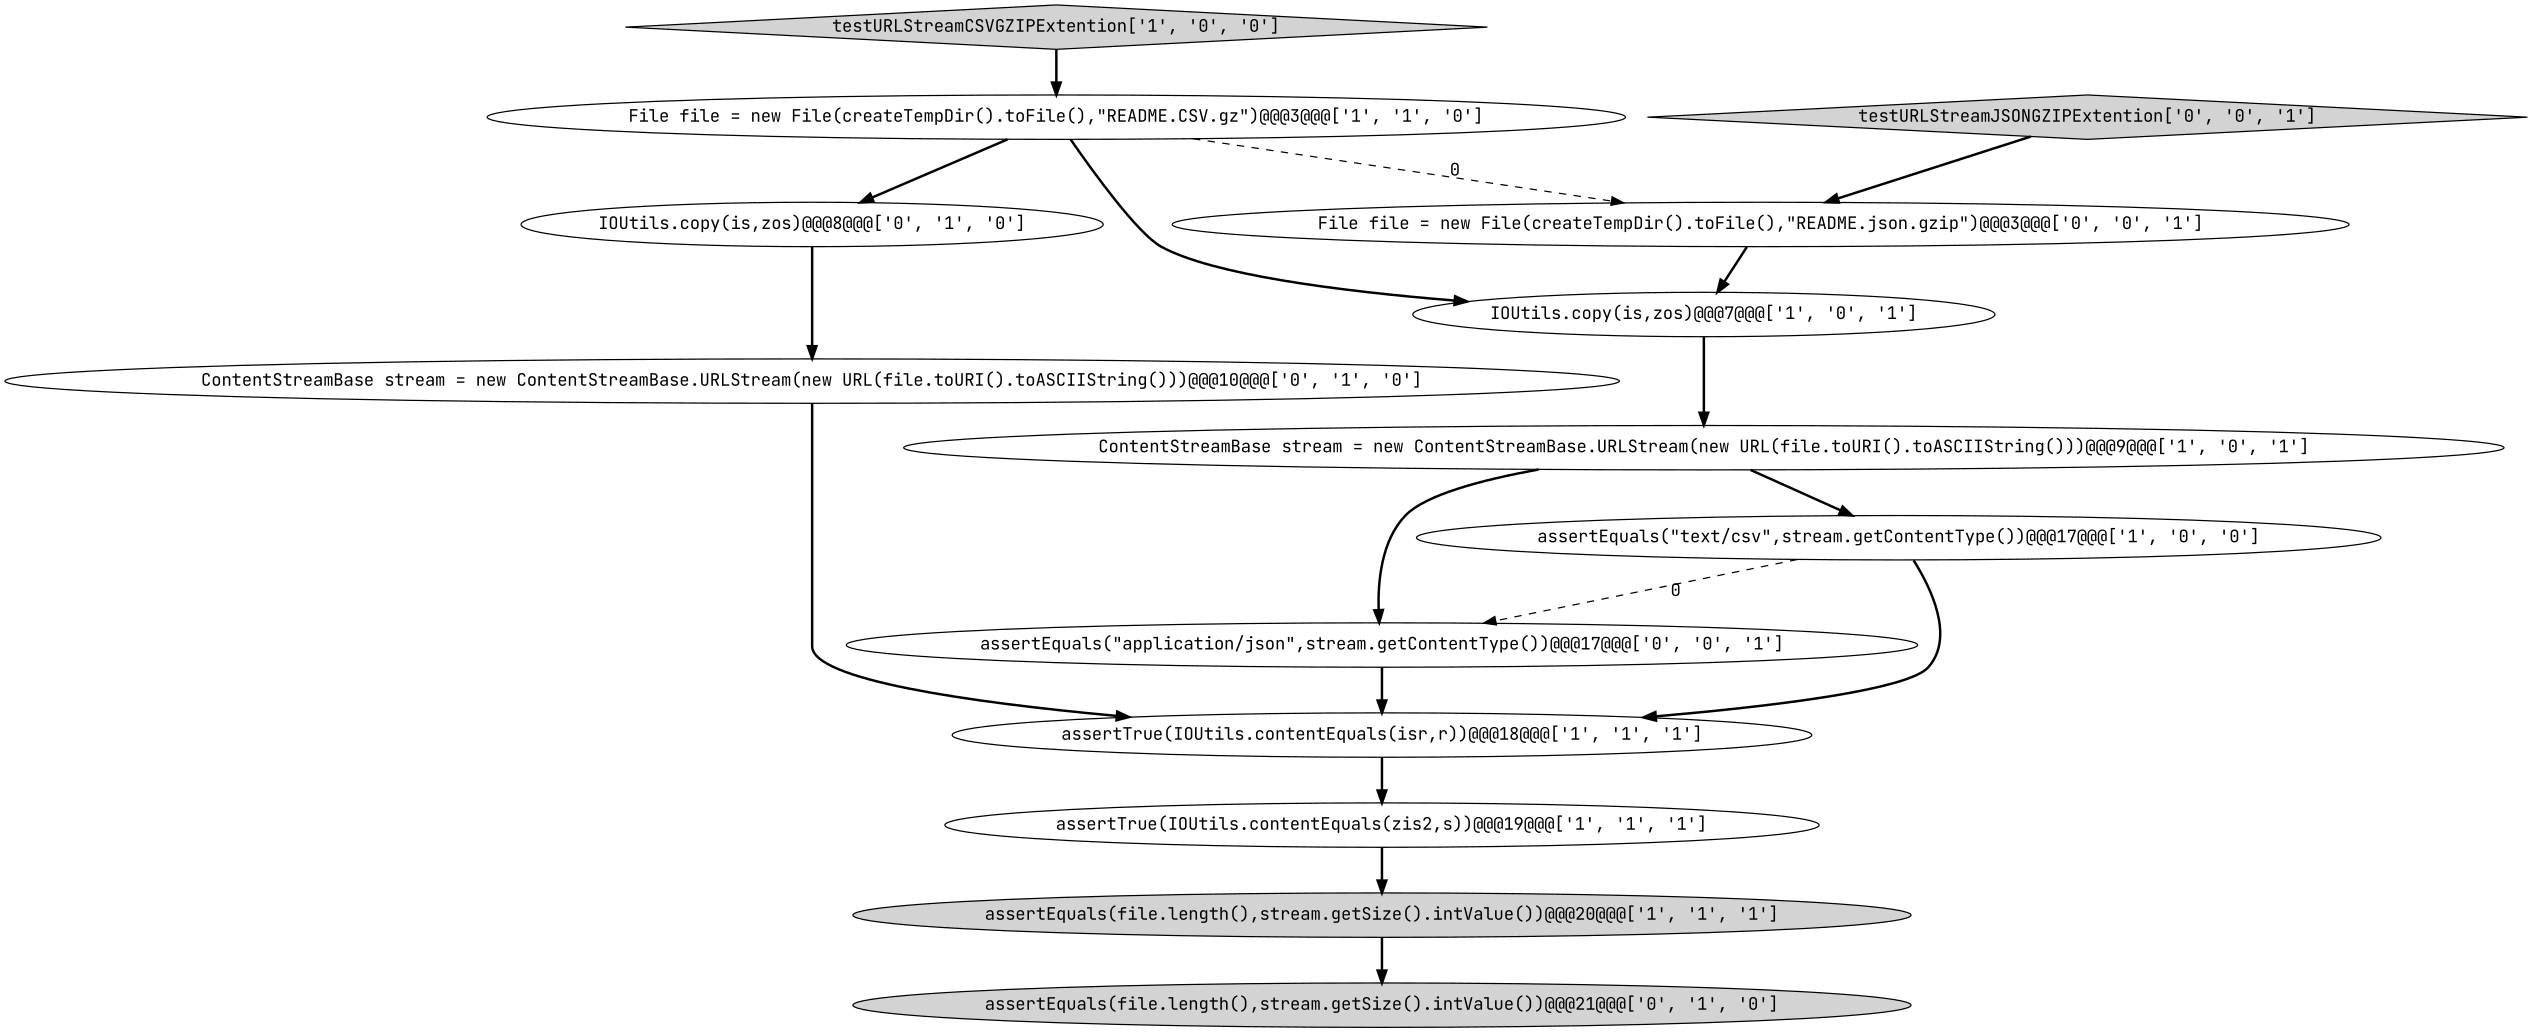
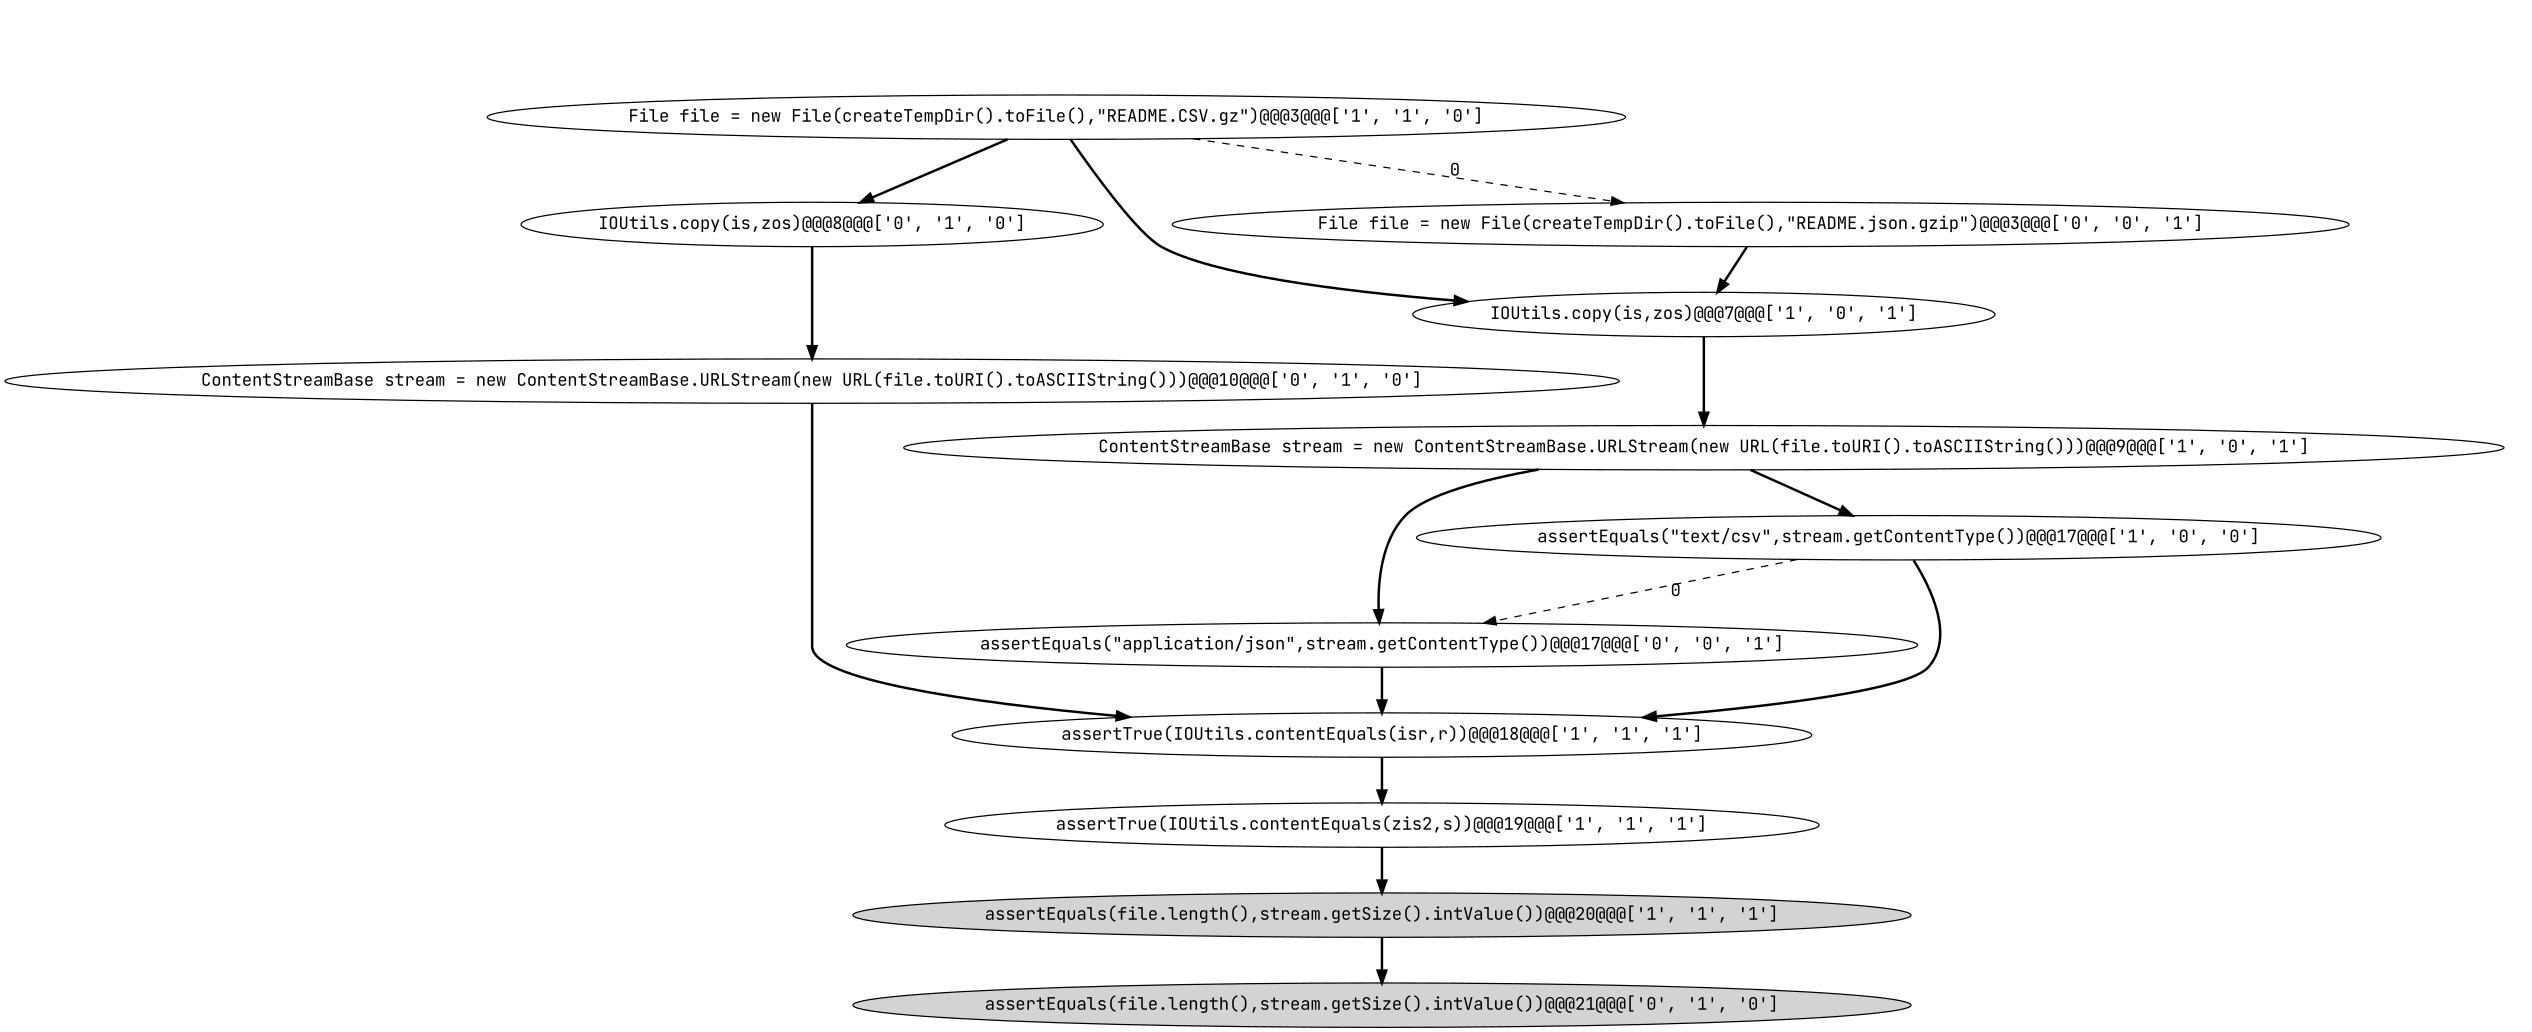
node "testURLStreamCSVGZIPExtention['1', '0', '0']": removed
node "testURLStreamJSONGZIPExtention['0', '0', '1']": removed
